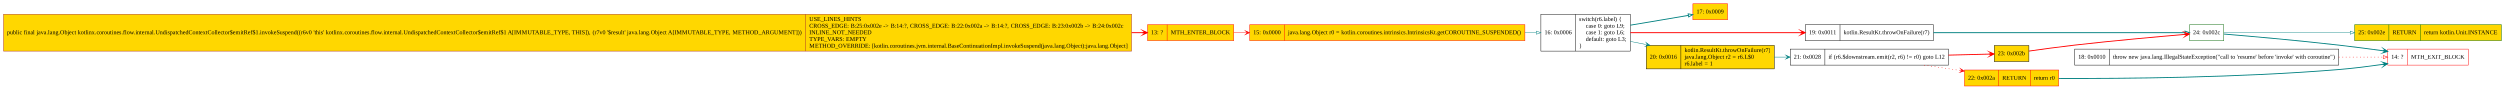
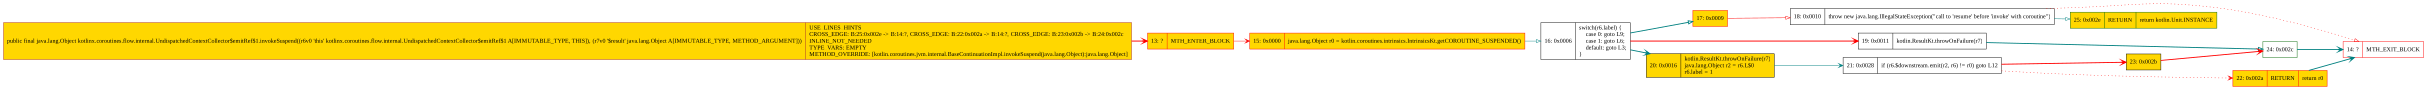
edge "17: 0x0009" -> "18: 0x0010": added
edge "24: 0x002c" -> "25: 0x002e": now "18: 0x0010" -> "25: 0x002e"
edge "16: 0x0006" -> "20: 0x0016": style solid -> bold
